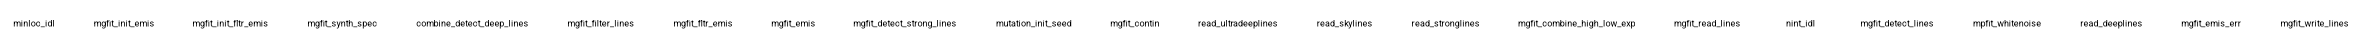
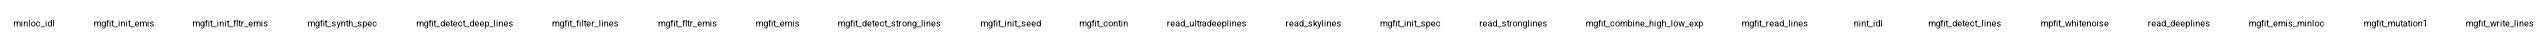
node "combine_detect_deep_lines": label "combine_detect_deep_lines" -> "mgfit_detect_deep_lines"
node "mutation_init_seed": label "mutation_init_seed" -> "mgfit_init_seed"
node "mgfit_init_spec": added
node "mgfit_emis_err": label "mgfit_emis_err" -> "mgfit_emis_minloc"
node "mgfit_mutation1": added
